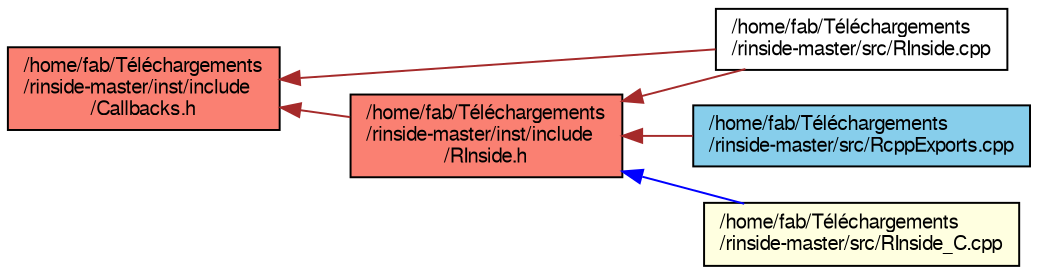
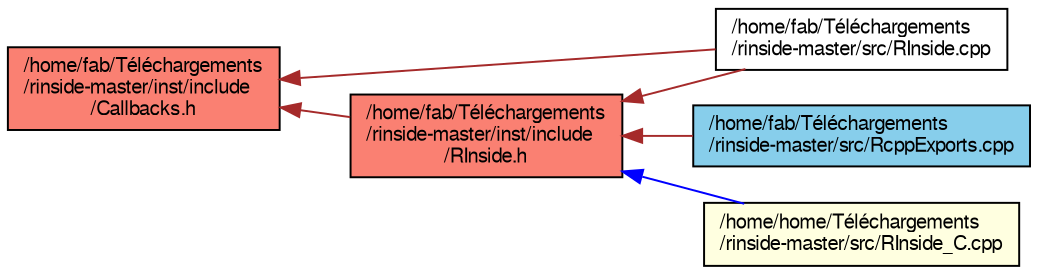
node "/home/fab/Téléchargements /rinside-master/src/RInside_C.cpp": label "/home/fab/Téléchargements /rinside-master/src/RInside_C.cpp" -> "/home/home/Téléchargements /rinside-master/src/RInside_C.cpp"
